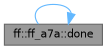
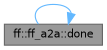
node "ff::ff_a7a::done": label "ff::ff_a7a::done" -> "ff::ff_a2a::done"
